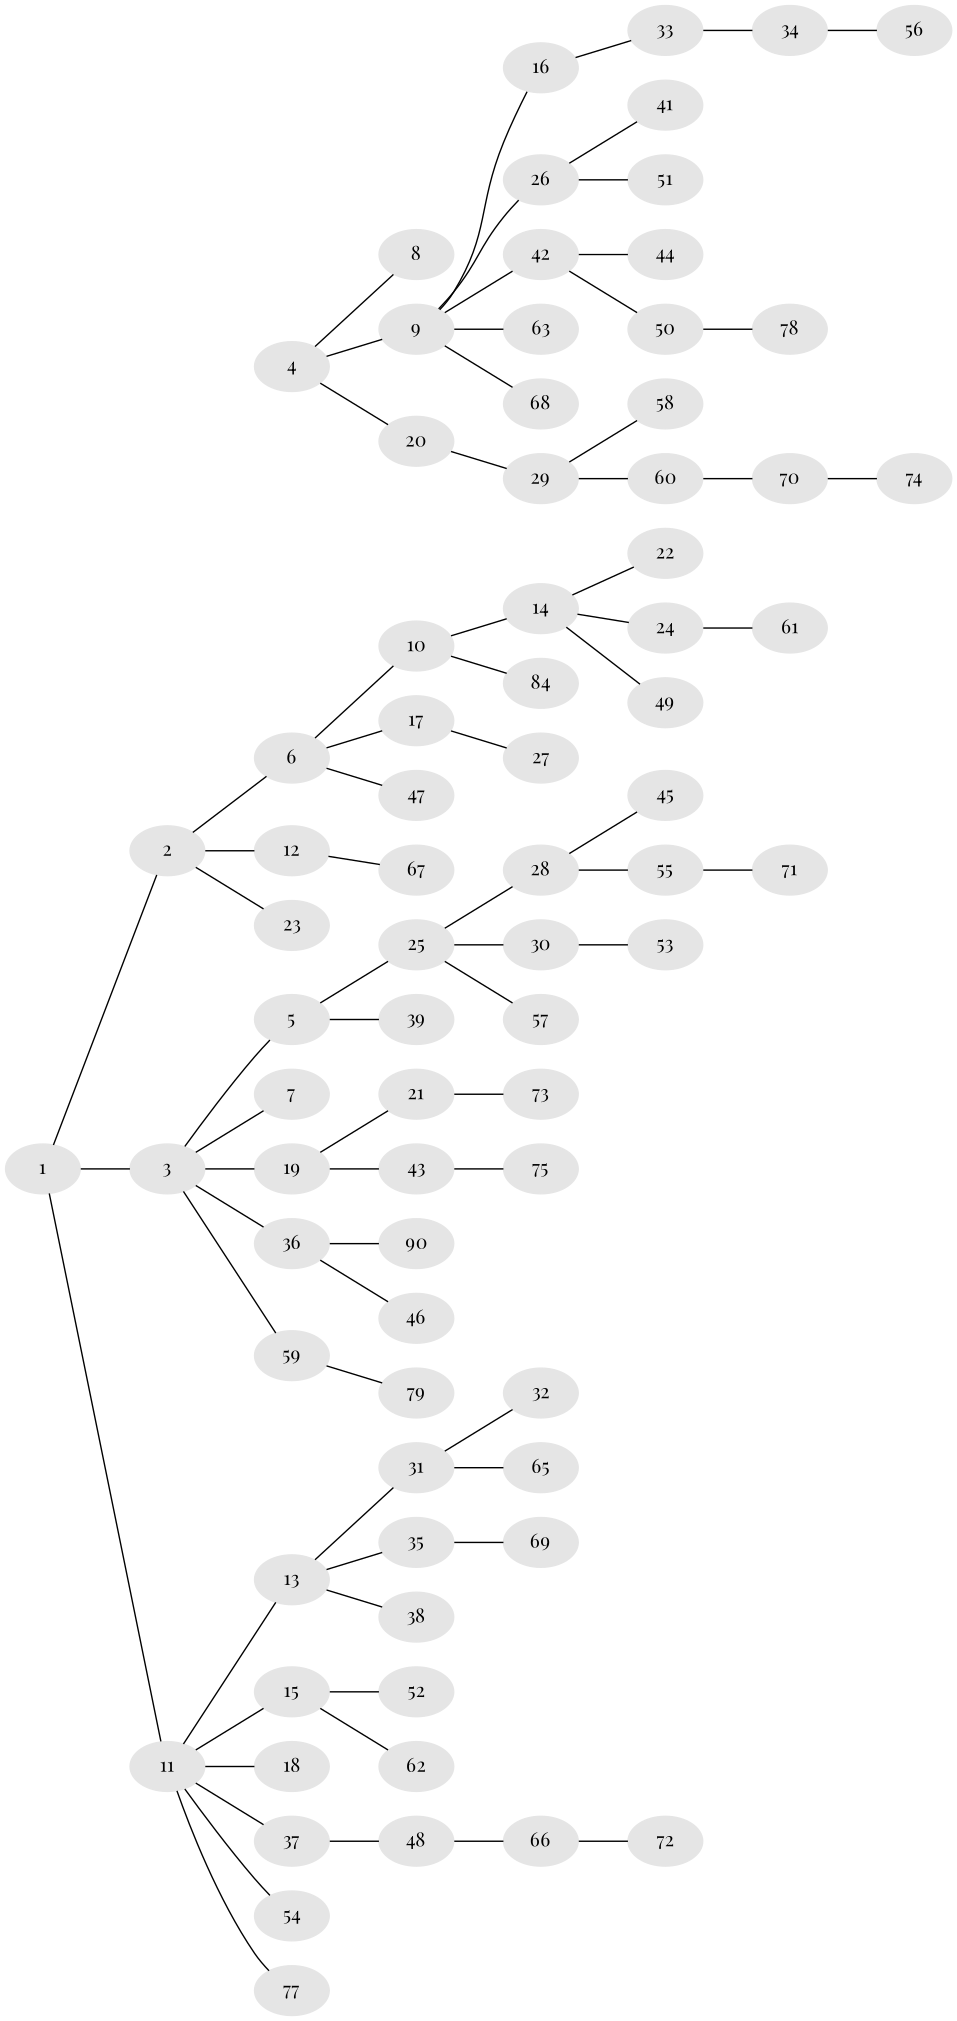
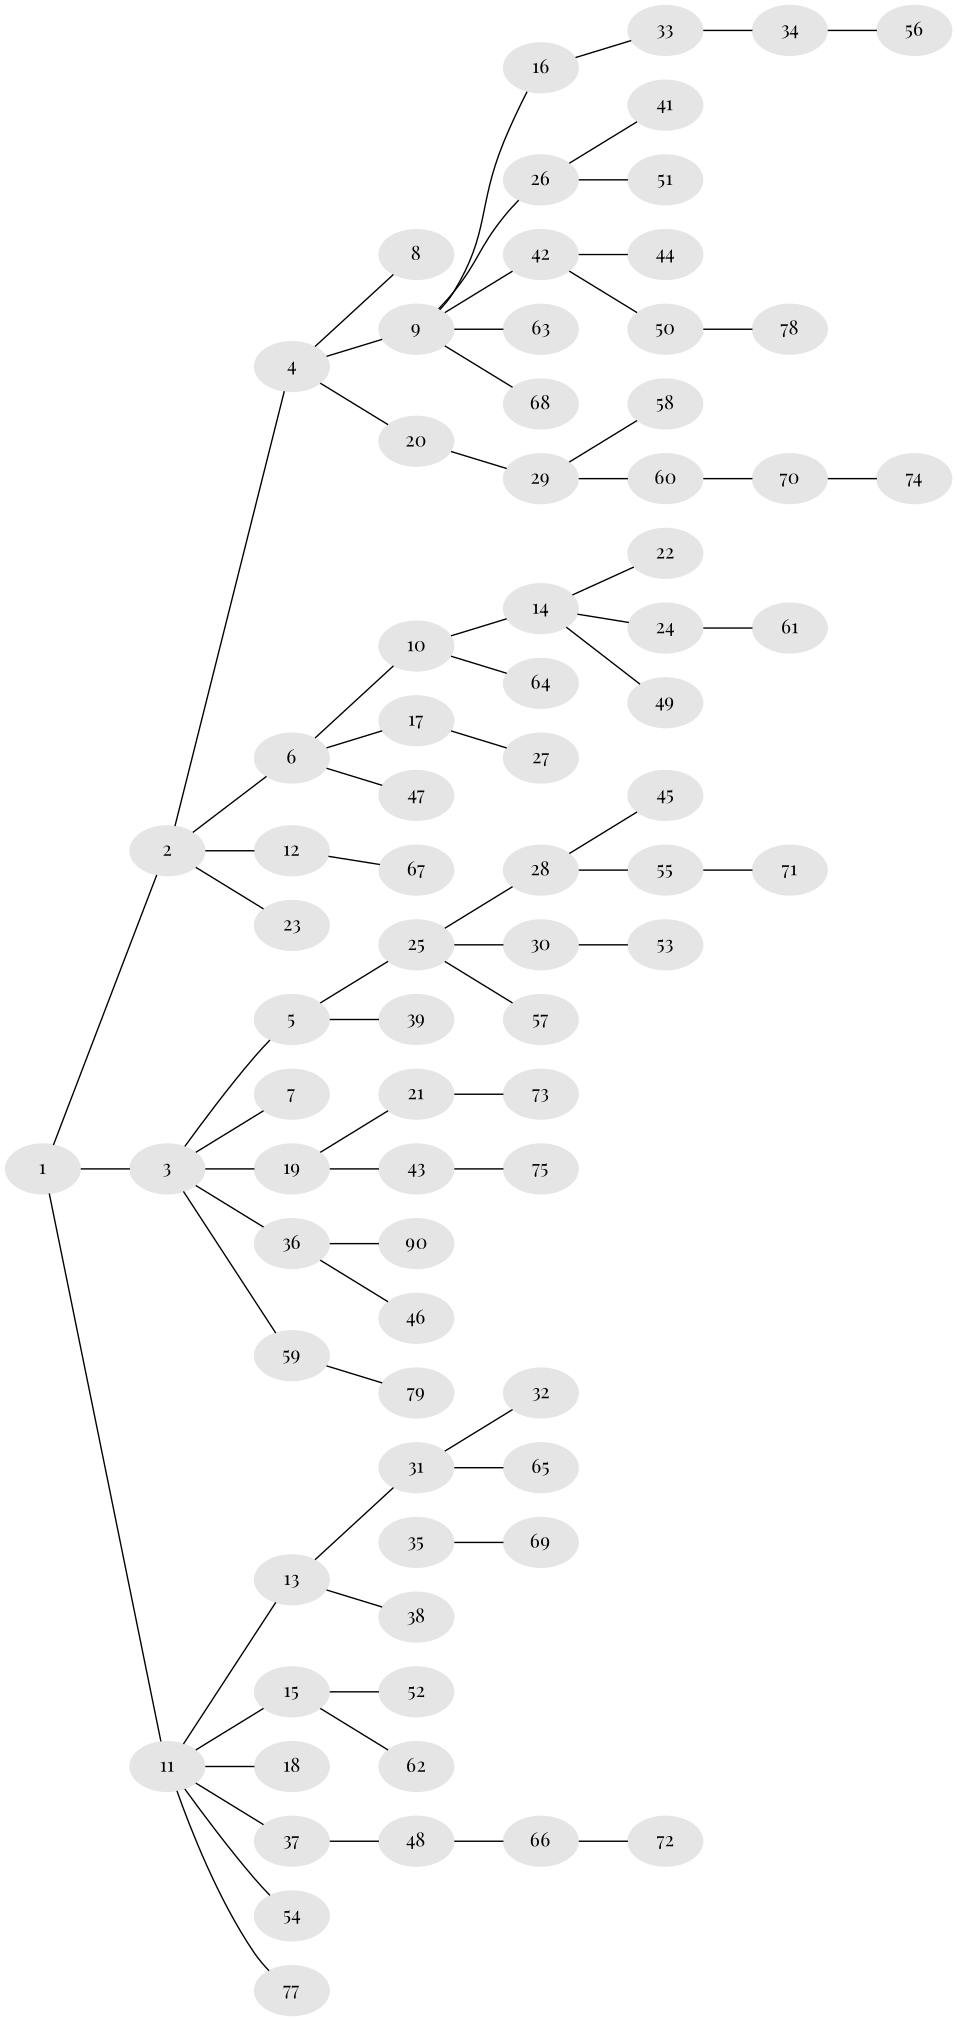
edge "4" -- "2": added
node "84": label "84" -> "64"
edge "35" -- "13": removed
